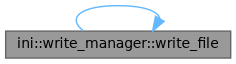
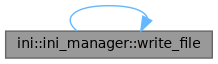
node "ini::write_manager::write_file": label "ini::write_manager::write_file" -> "ini::ini_manager::write_file"
